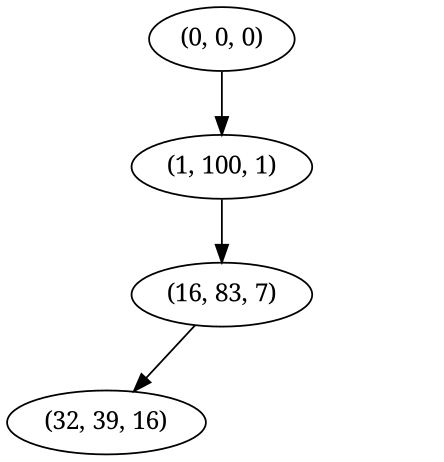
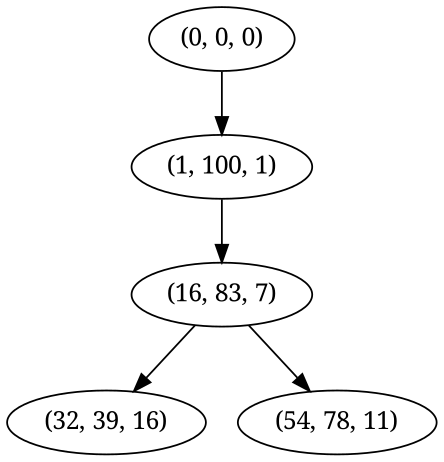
node "(54, 78, 11)": added
